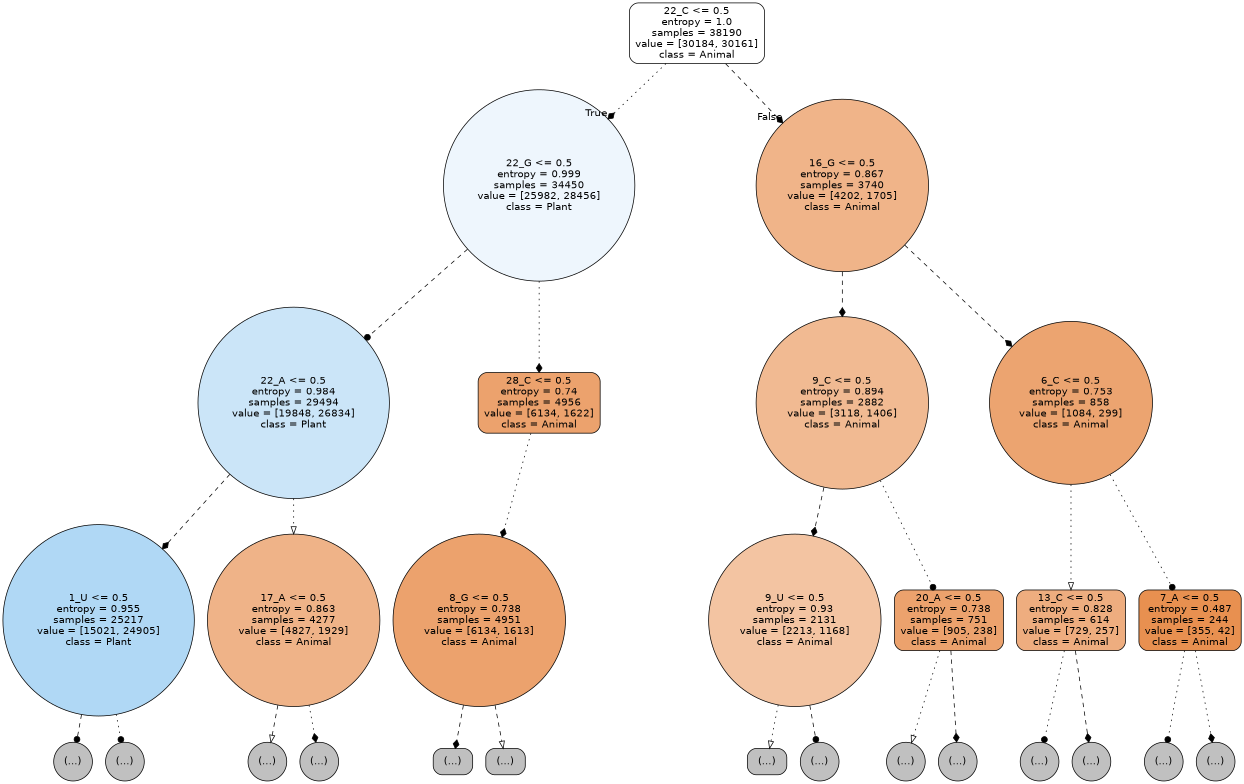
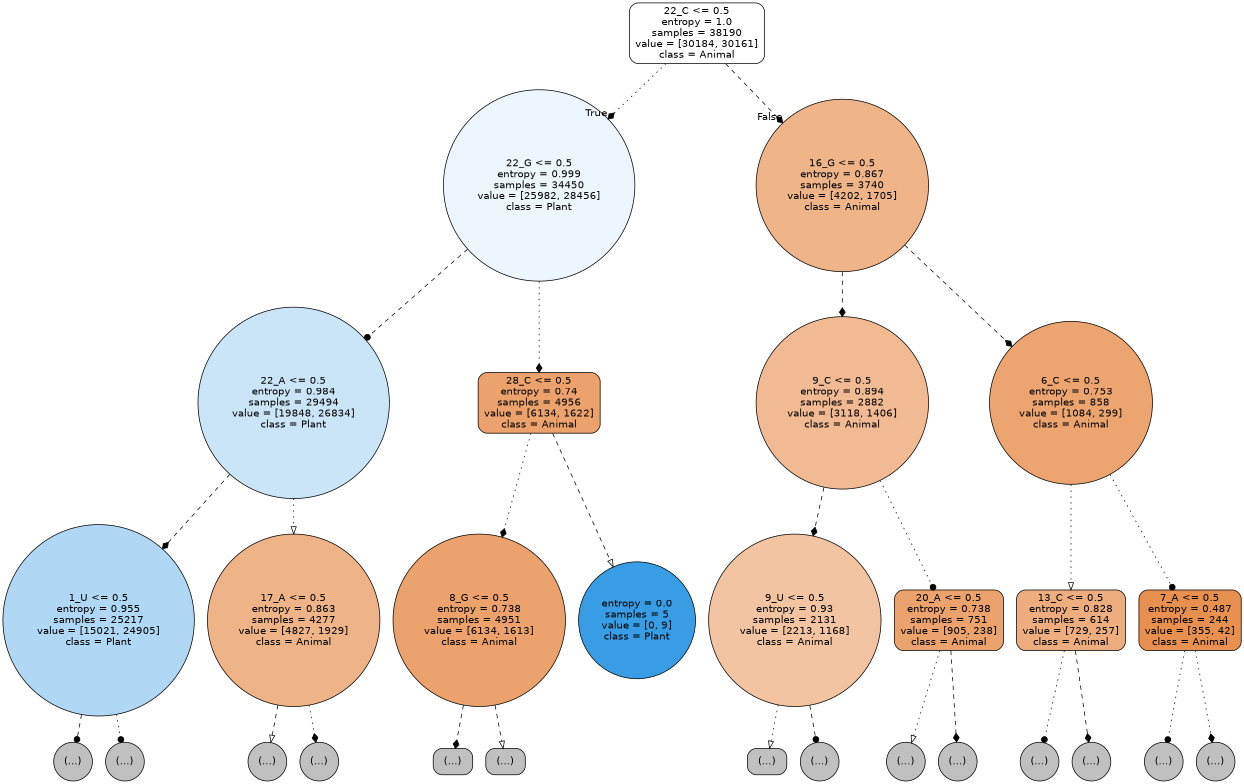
node "entropy = 0.0 samples = 5 value = [0, 9] class = Plant": added
